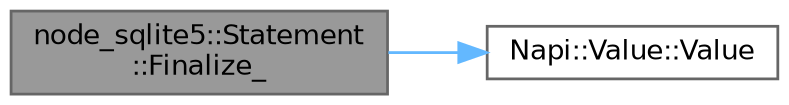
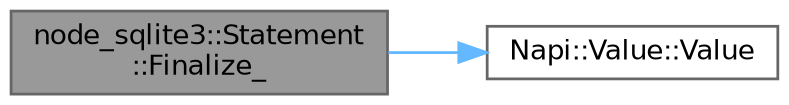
node "node_sqlite5::Statement ::Finalize_": label "node_sqlite5::Statement ::Finalize_" -> "node_sqlite3::Statement ::Finalize_"
